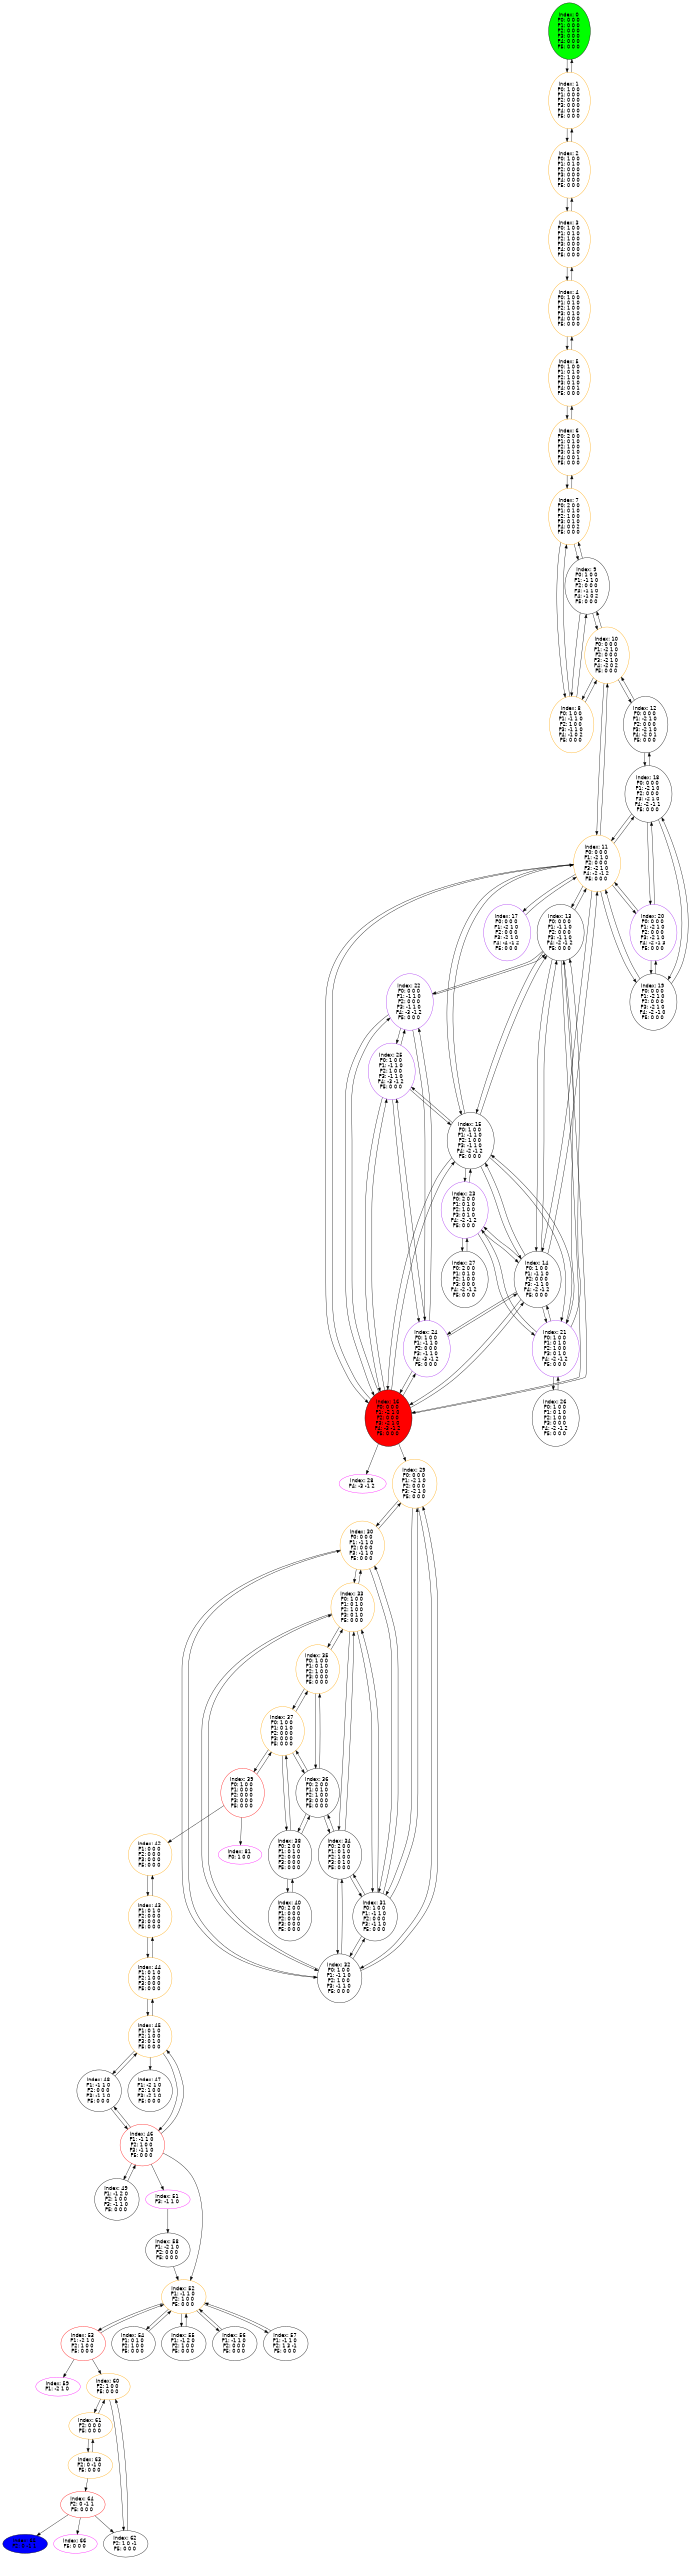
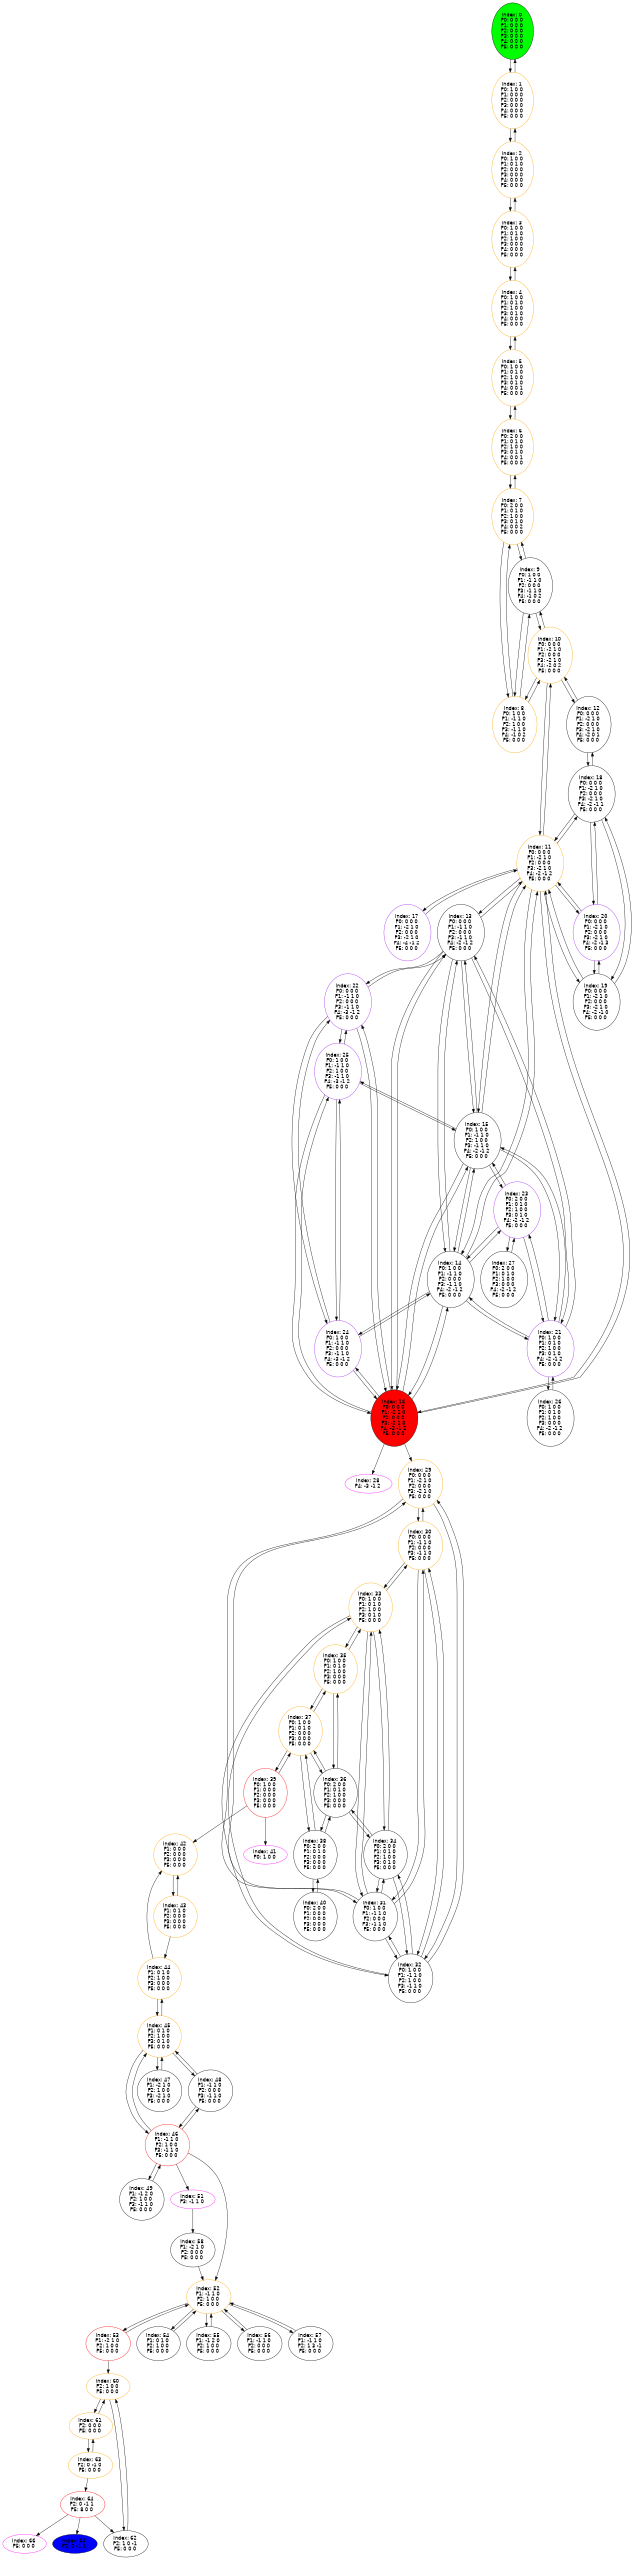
node "Index: 81 P0: 1 0 0": label "Index: 81 P0: 1 0 0" -> "Index: 41 P0: 1 0 0"
edge "Index: 44 P1: 0 1 0 P2: 1 0 0 P3: 0 0 0 P5: 0 0 0" -> "Index: 43 P1: 0 1 0 P2: 0 0 0 P3: 0 0 0 P5: 0 0 0": now "Index: 44 P1: 0 1 0 P2: 1 0 0 P3: 0 0 0 P5: 0 0 0" -> "Index: 42 P1: 0 0 0 P2: 0 0 0 P3: 0 0 0 P5: 0 0 0"
edge "Index: 47 P1: -2 1 0 P2: 1 0 0 P3: -2 1 0 P5: 0 0 0" -> "Index: 45 P1: 0 1 0 P2: 1 0 0 P3: 0 1 0 P5: 0 0 0": added
node "Index: 59 P1: -2 1 0": removed
node "Index: 64 P2: 0 -1 1 P5: 0 0 0": label "Index: 64 P2: 0 -1 1 P5: 0 0 0" -> "Index: 64 P2: 0 -1 1 P5: 8 0 0"
